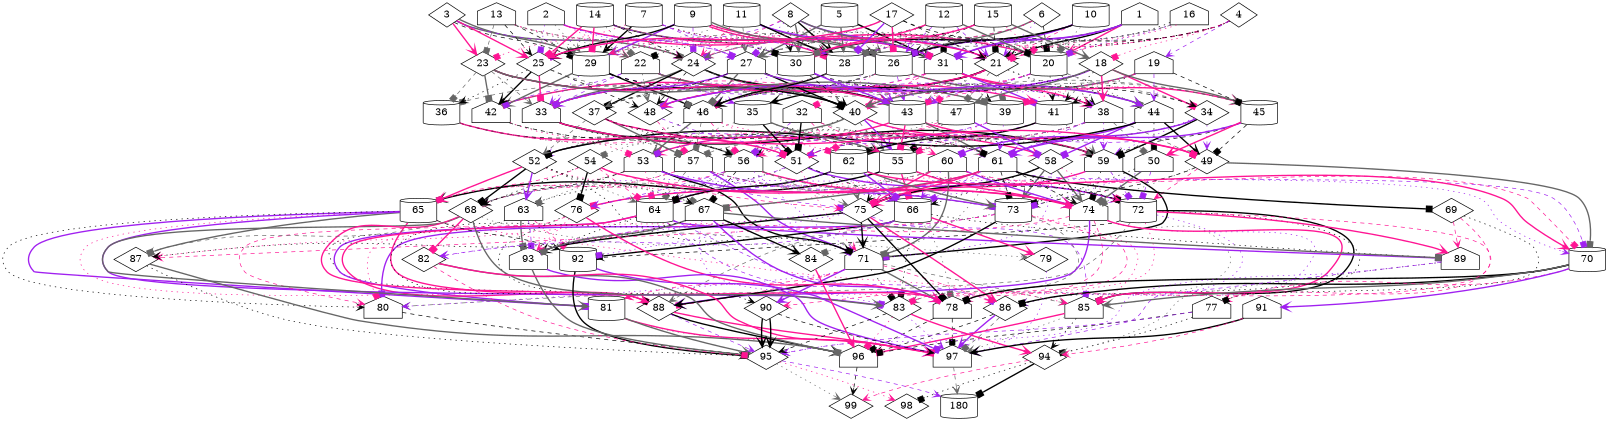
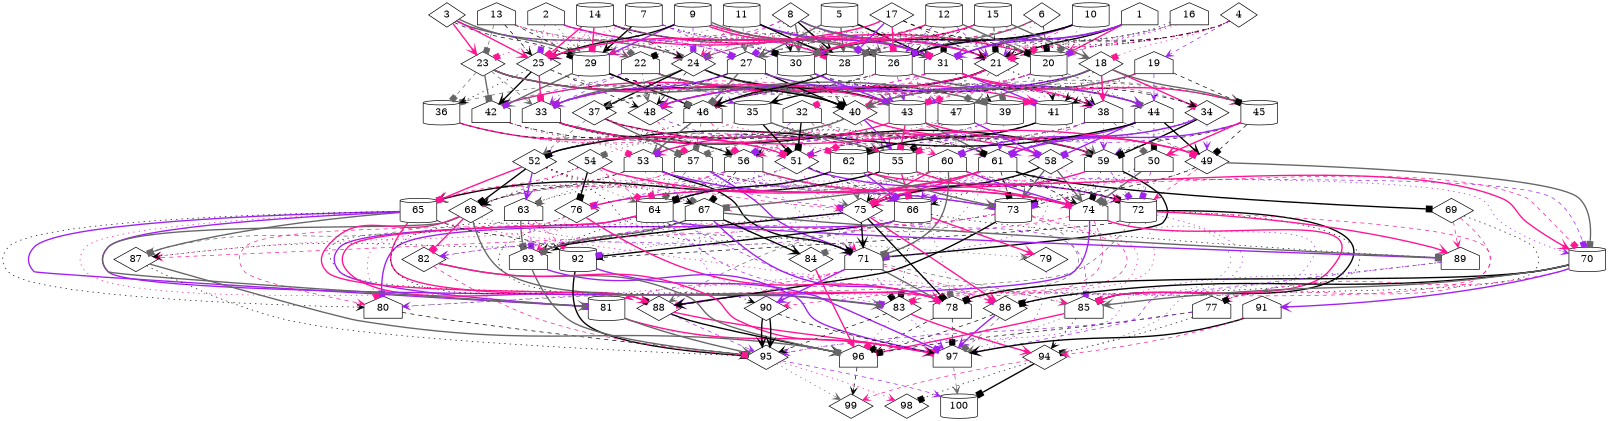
edge "7" -> "28": color deeppink -> gray40
node "180": label "180" -> "100"
